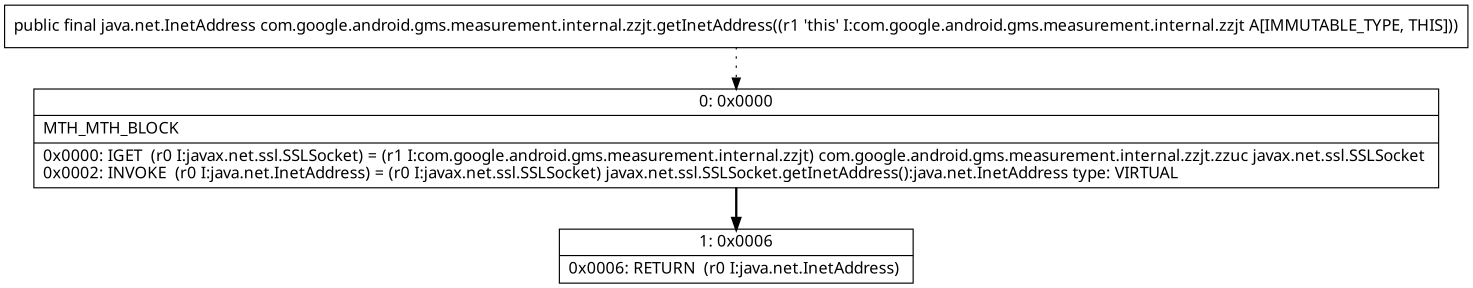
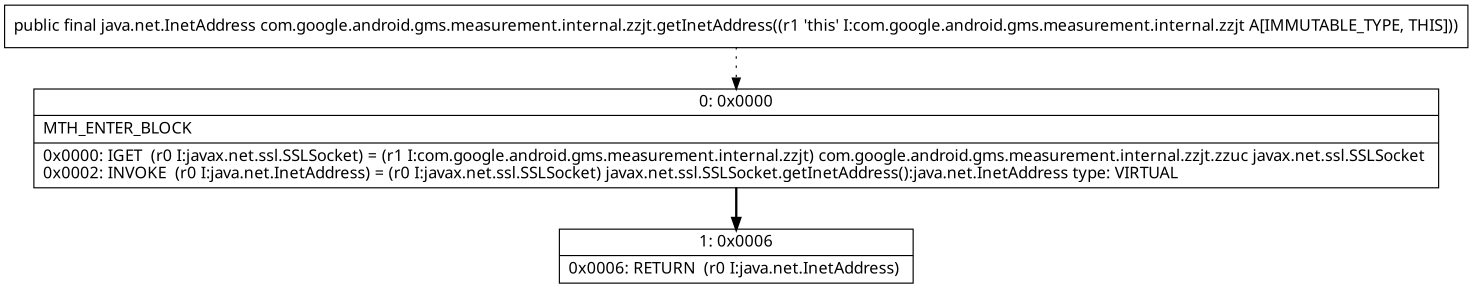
node "0: 0x0000": text "MTH_MTH_BLOCK" -> "MTH_ENTER_BLOCK"
